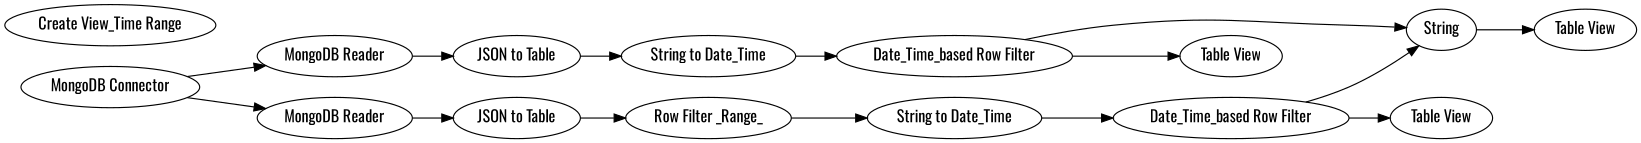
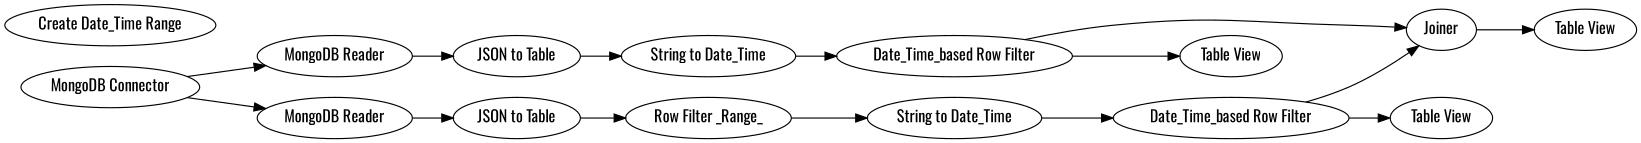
node "Create View_Time Range": label "Create View_Time Range" -> "Create Date_Time Range"
node "String": label "String" -> "Joiner"
